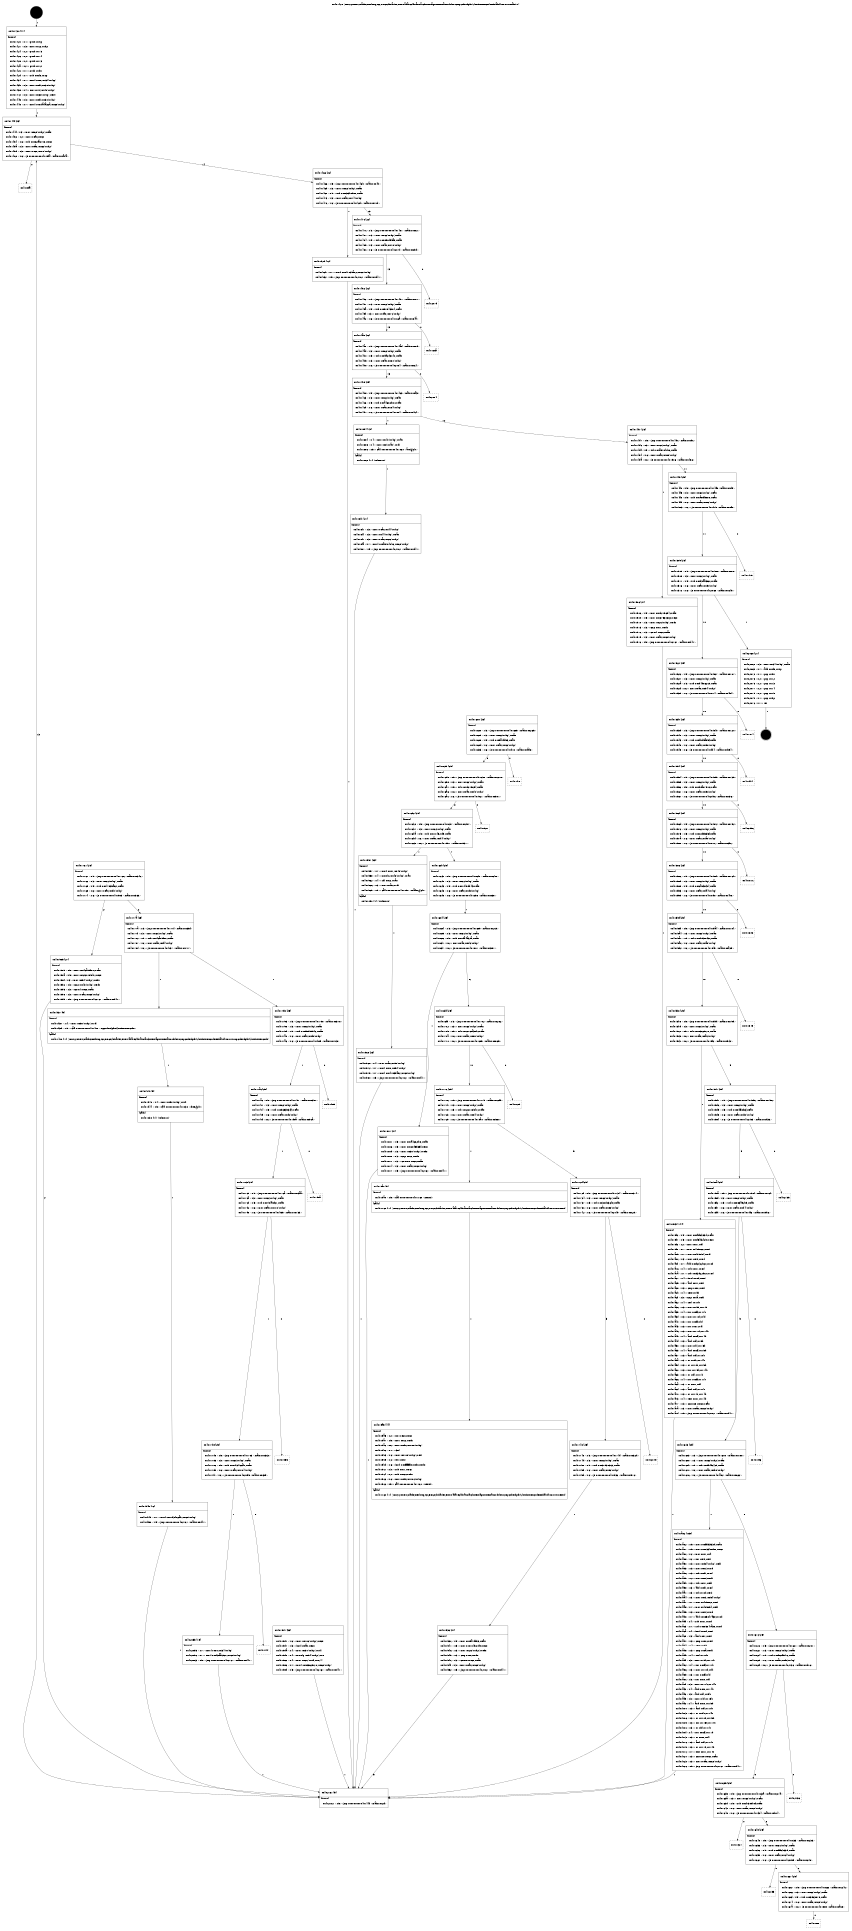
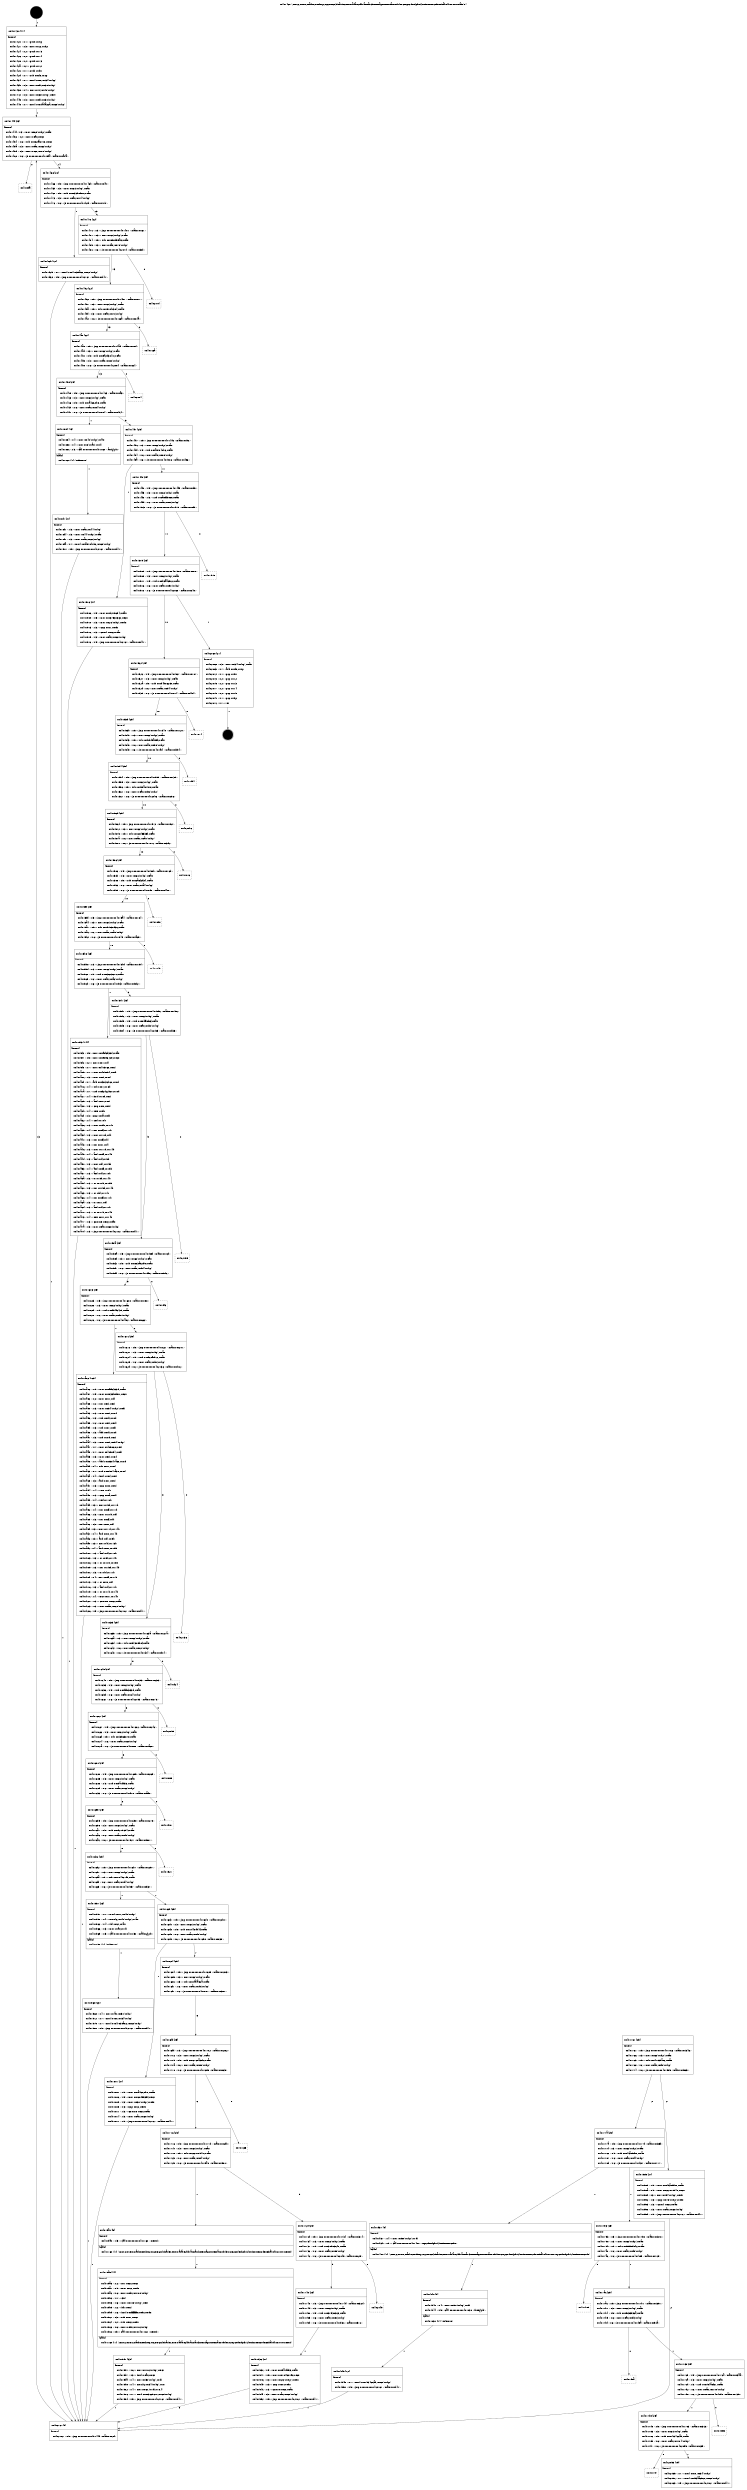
edge "0x4014be [25]" -> "0x4014d7 [25]": label " 12" -> " 9"
edge "0x4016e4 [25]" -> "0x401801 [27]": now "0x4016cb [25]" -> "0x401801 [27]"
edge "0x4016fd [25]" -> "0x401716 [25]": label " 10" -> " 6"
edge "0x402055 [19]" -> "0x402161 [5]": removed, label "1"
edge "0x401667 [25]" -> "0x401680 [25]": added, label "8"
edge "0x4019a5 [44]" -> "0x4019d1 [33]": added, label "1"
